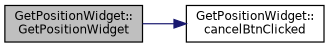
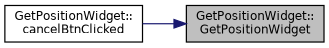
edge "GetPositionWidget:: GetPositionWidget" -> "GetPositionWidget:: cancelBtnClicked": reversed
